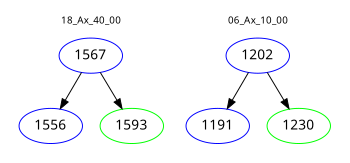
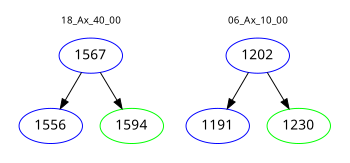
node "1593": label "1593" -> "1594"
